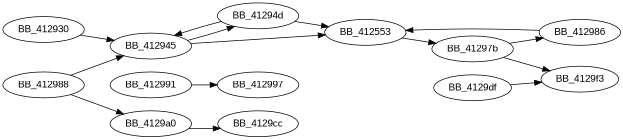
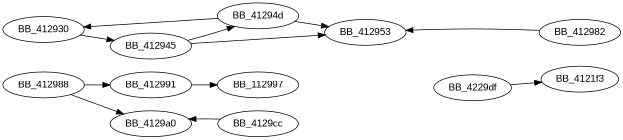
edge "BB_41294d" -> "BB_412945": now "BB_41294d" -> "BB_412930"
node "BB_412553": label "BB_412553" -> "BB_412953"
node "BB_412986": label "BB_412986" -> "BB_412982"
node "BB_41297b": removed
edge "BB_412988" -> "BB_412945": now "BB_412988" -> "BB_412991"
node "BB_4129f3": label "BB_4129f3" -> "BB_4121f3"
node "BB_412997": label "BB_412997" -> "BB_112997"
node "BB_4129df": label "BB_4129df" -> "BB_4229df"
edge "BB_4129a0" -> "BB_4129cc": reversed
